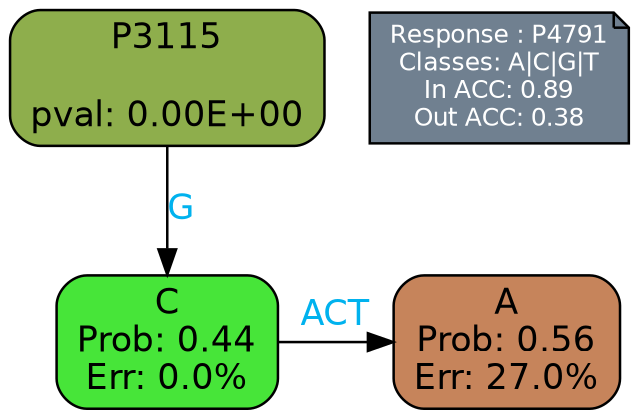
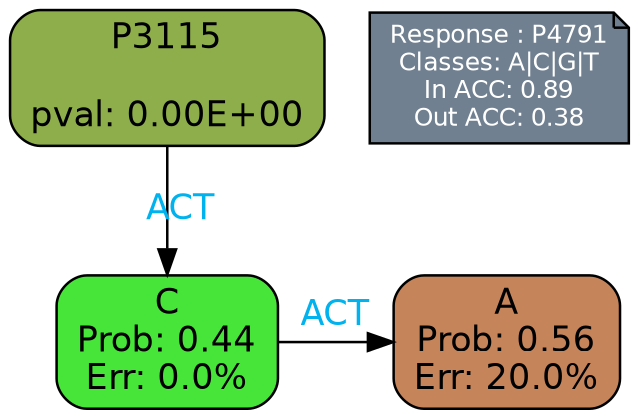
edge "P3115 pval: 0.00E+00" -> "C Prob: 0.44 Err: 0.0%": label "G" -> "ACT"
node "A Prob: 0.56 Err: 27.0%": label "A Prob: 0.56 Err: 27.0%" -> "A Prob: 0.56 Err: 20.0%"
